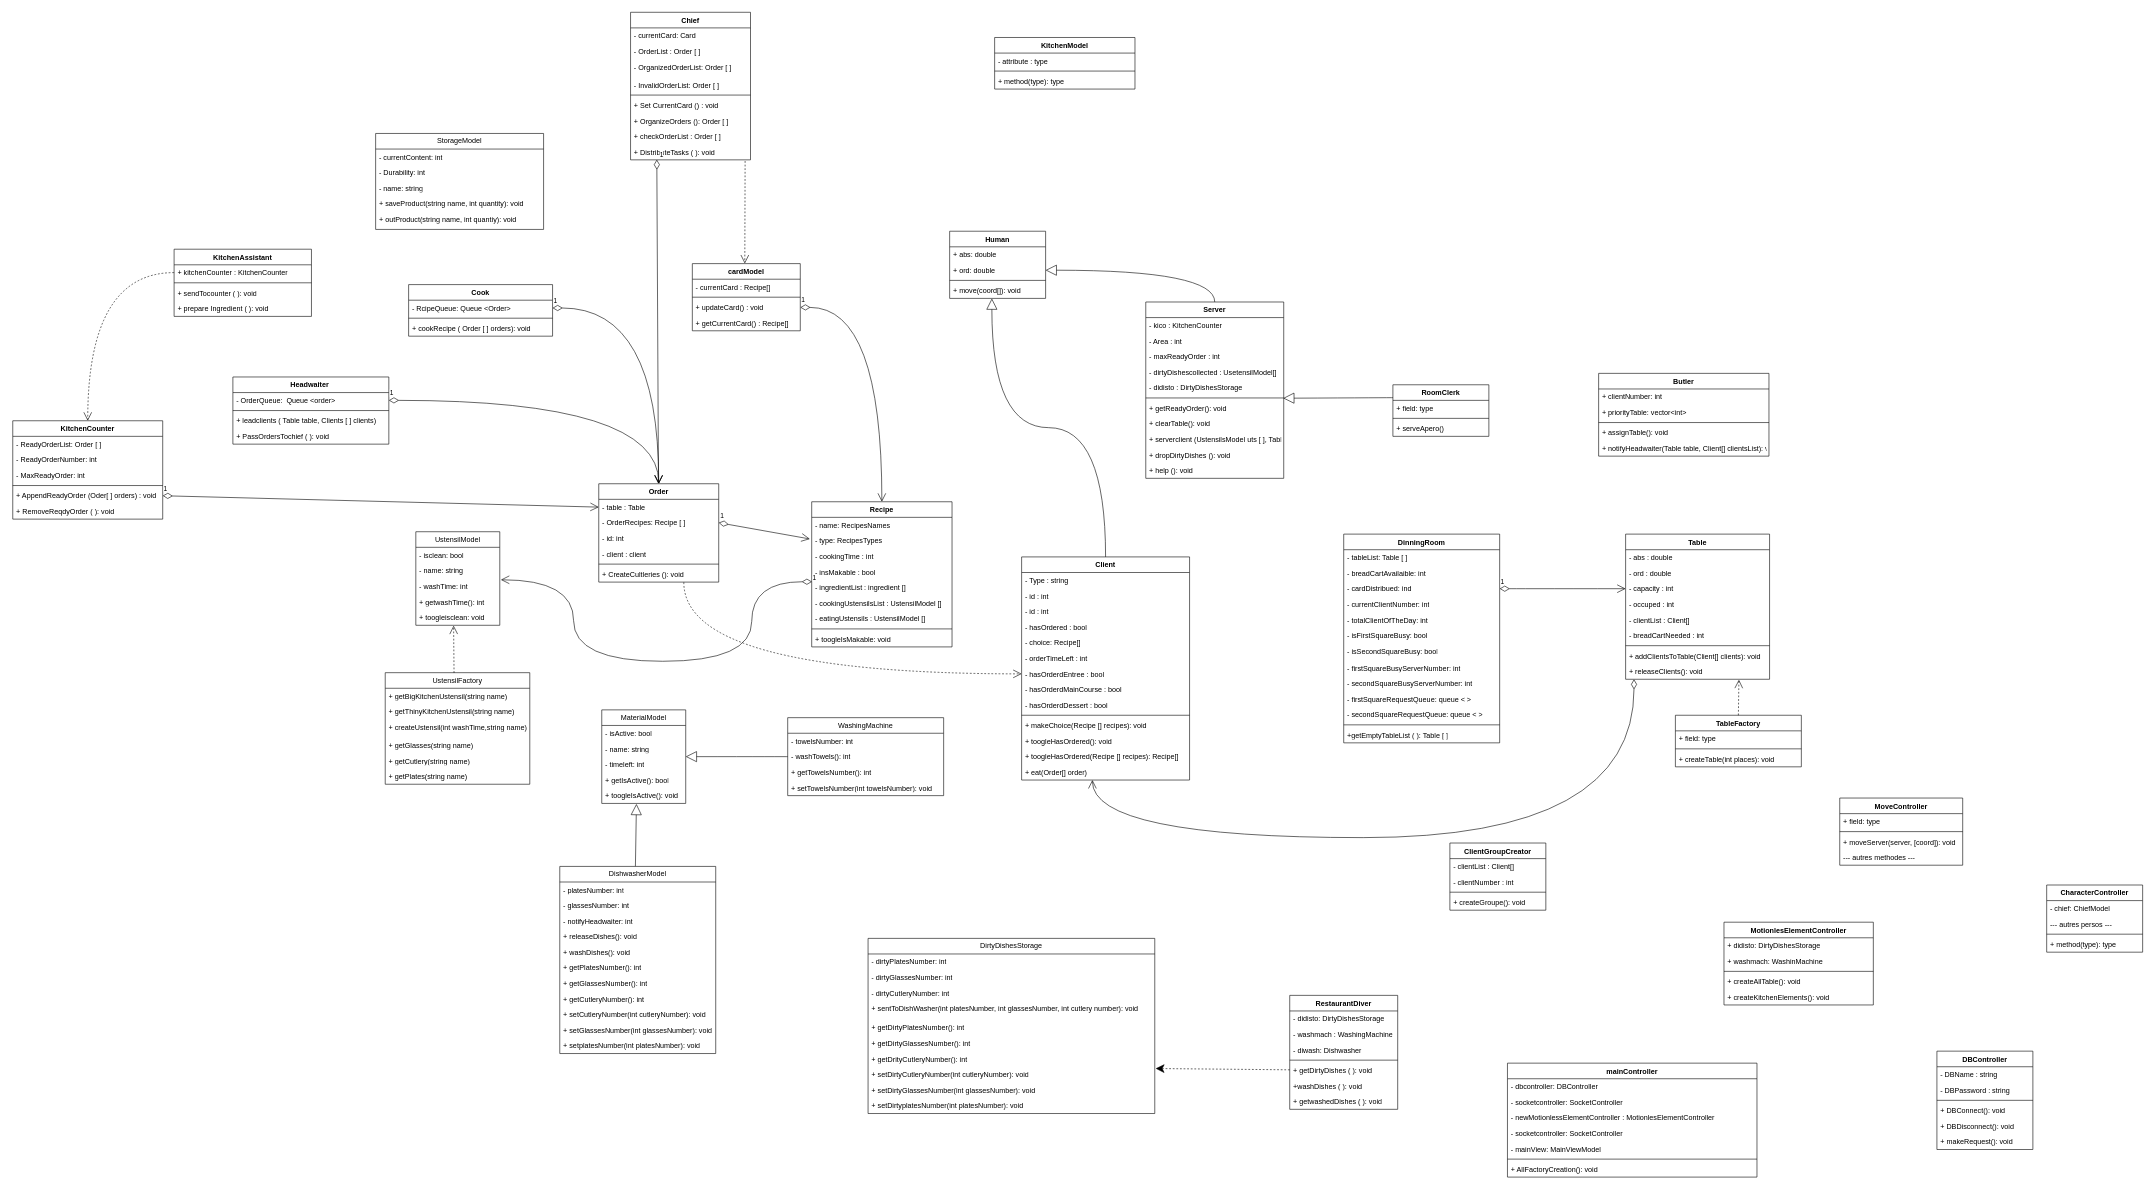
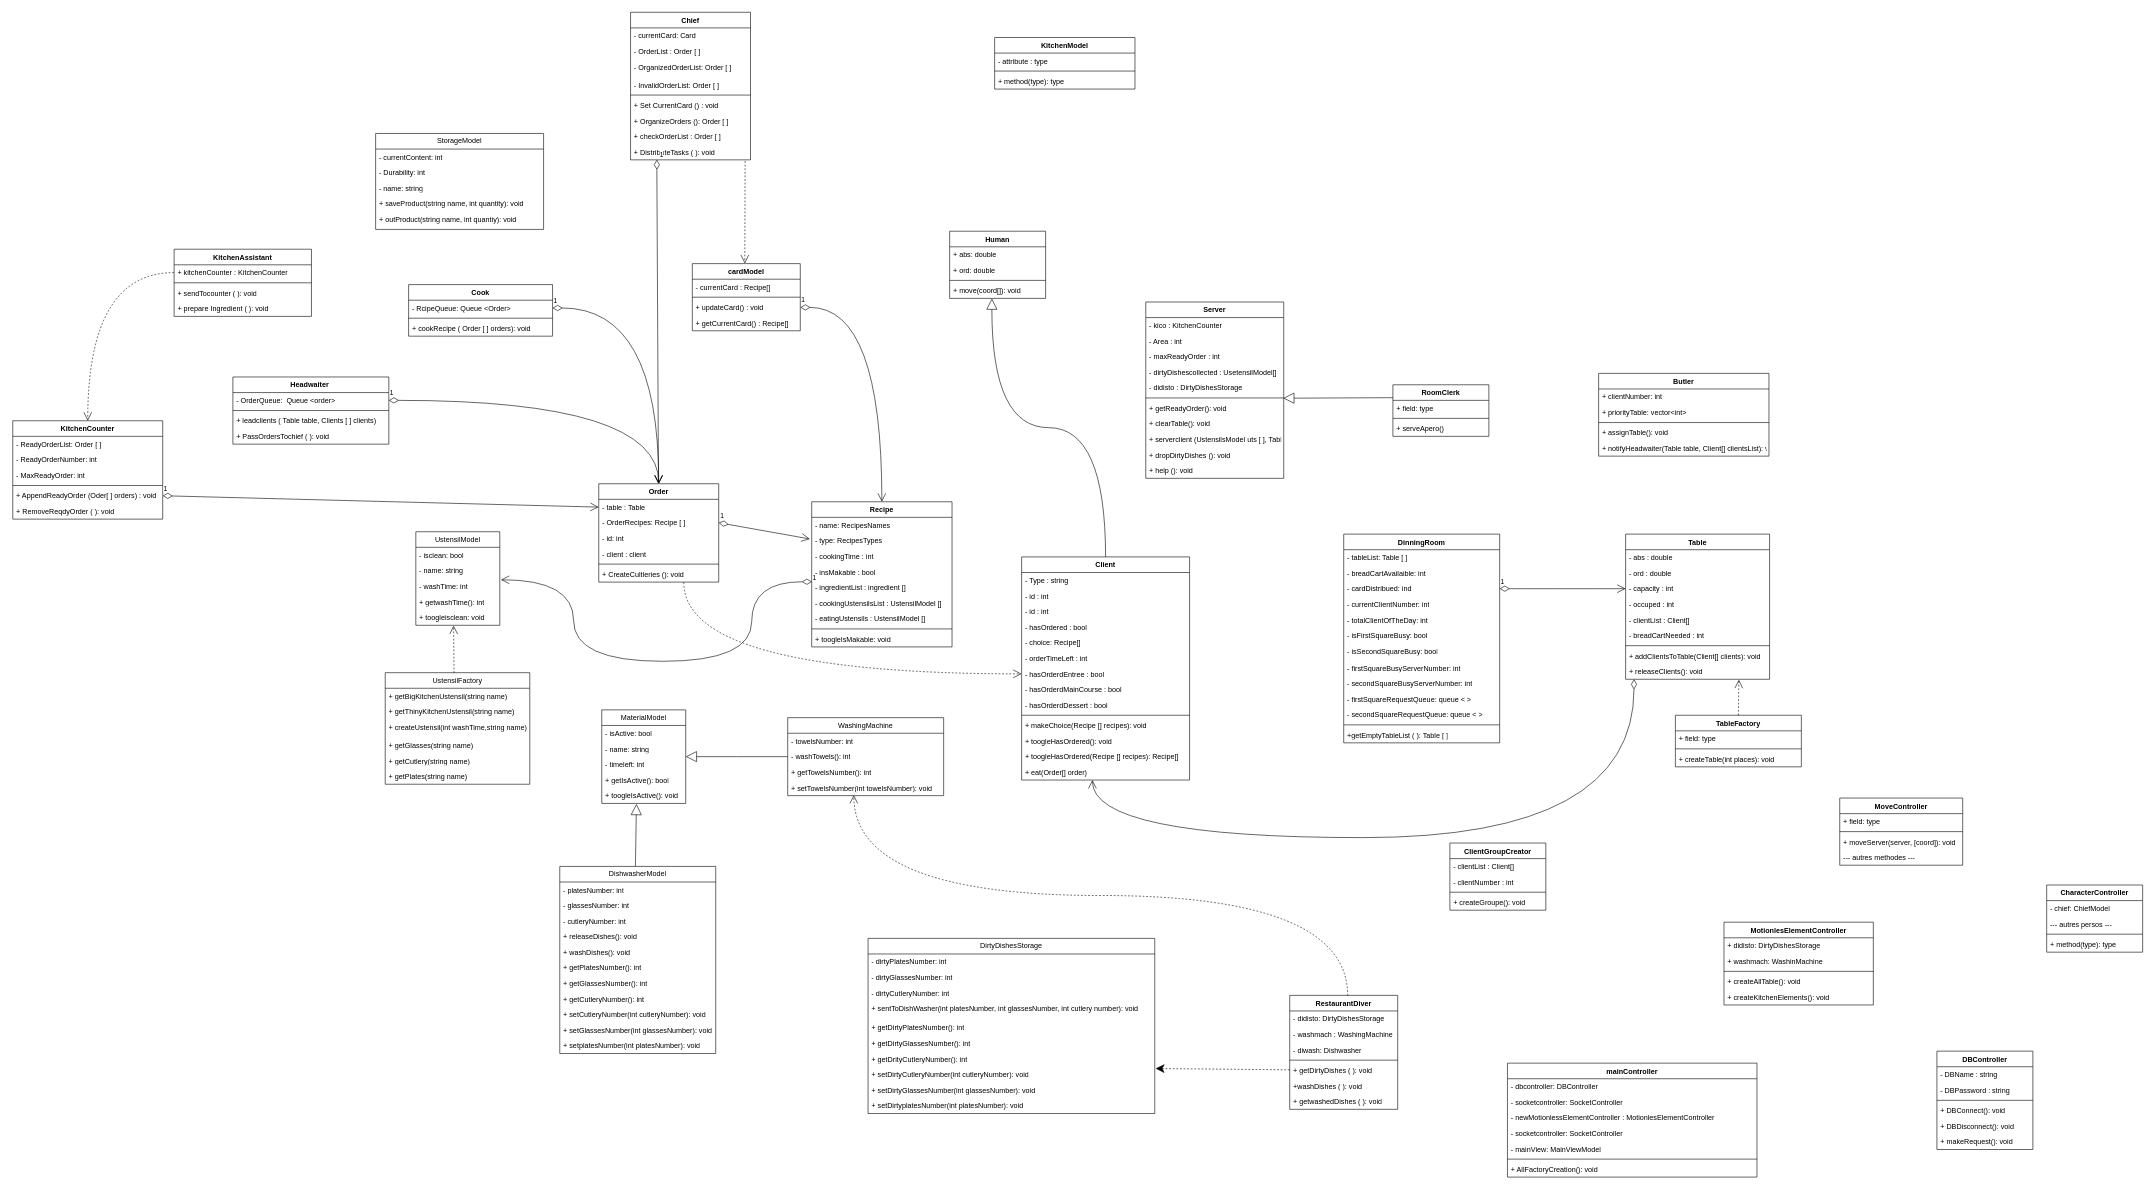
edge "Server" -> "+ ord: double": removed
edge "RestaurantDiver" -> "+ setTowelsNumber(int towelsNumber): void": added
node "- notifyHeadwaiter: int": label "- notifyHeadwaiter: int" -> "- cutleryNumber: int"
